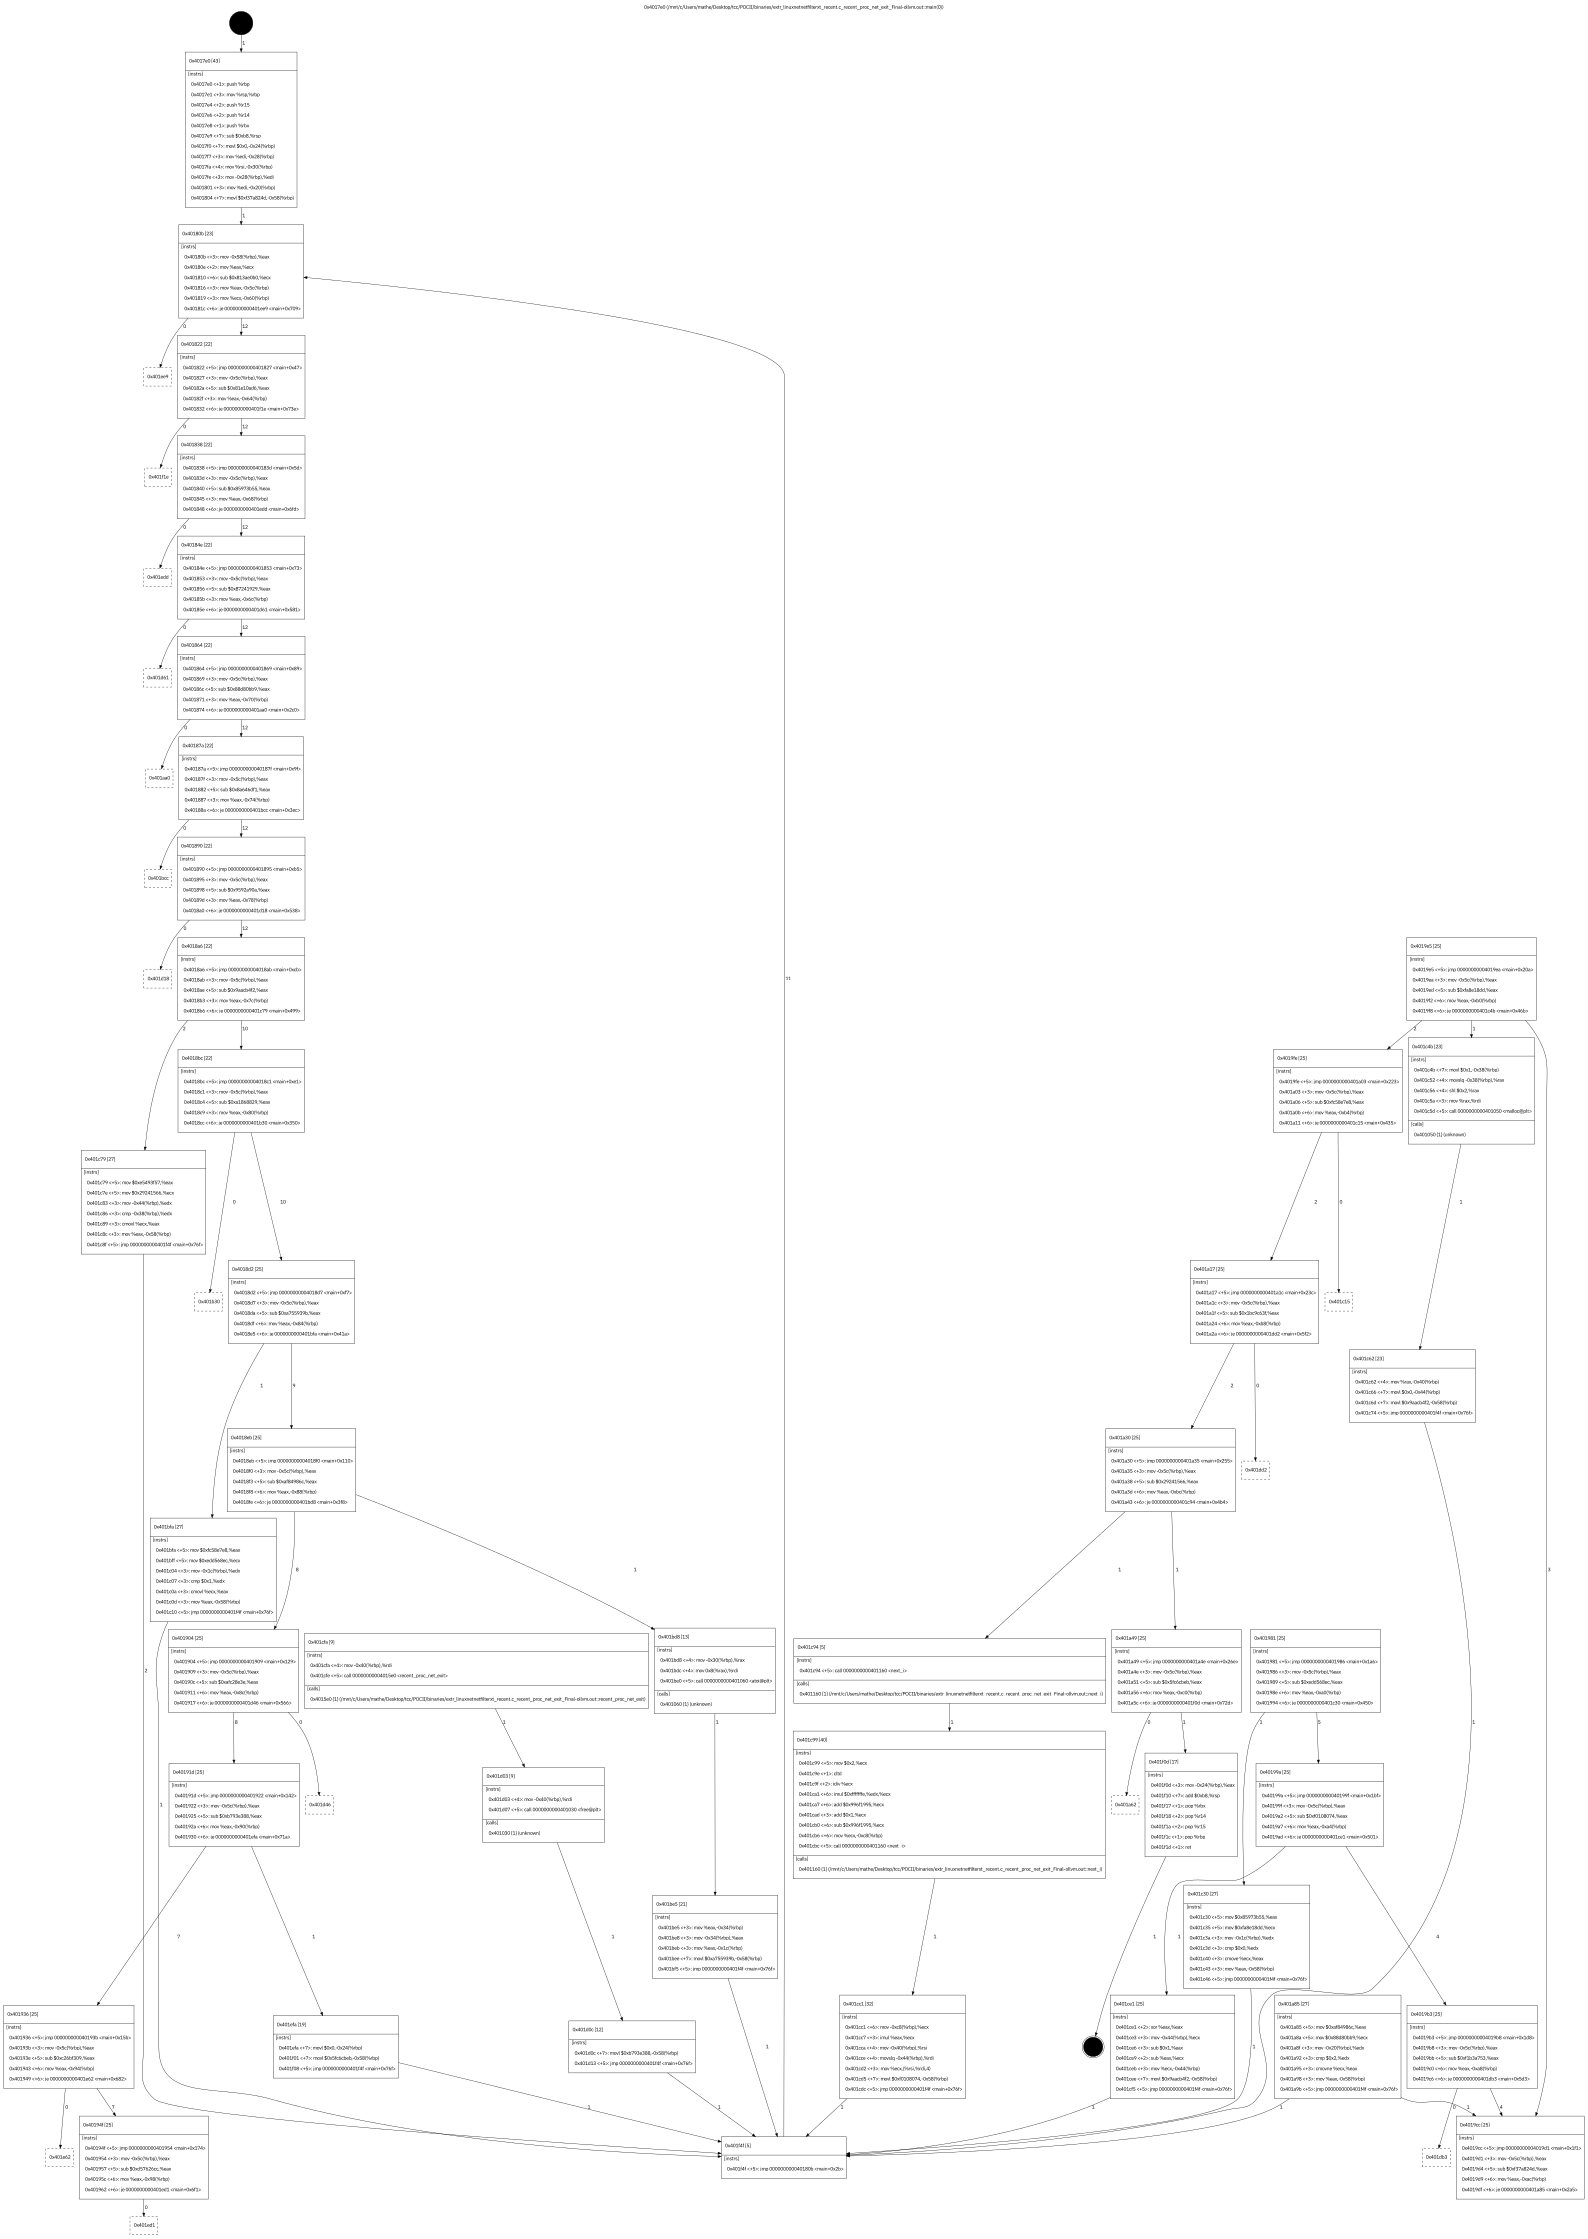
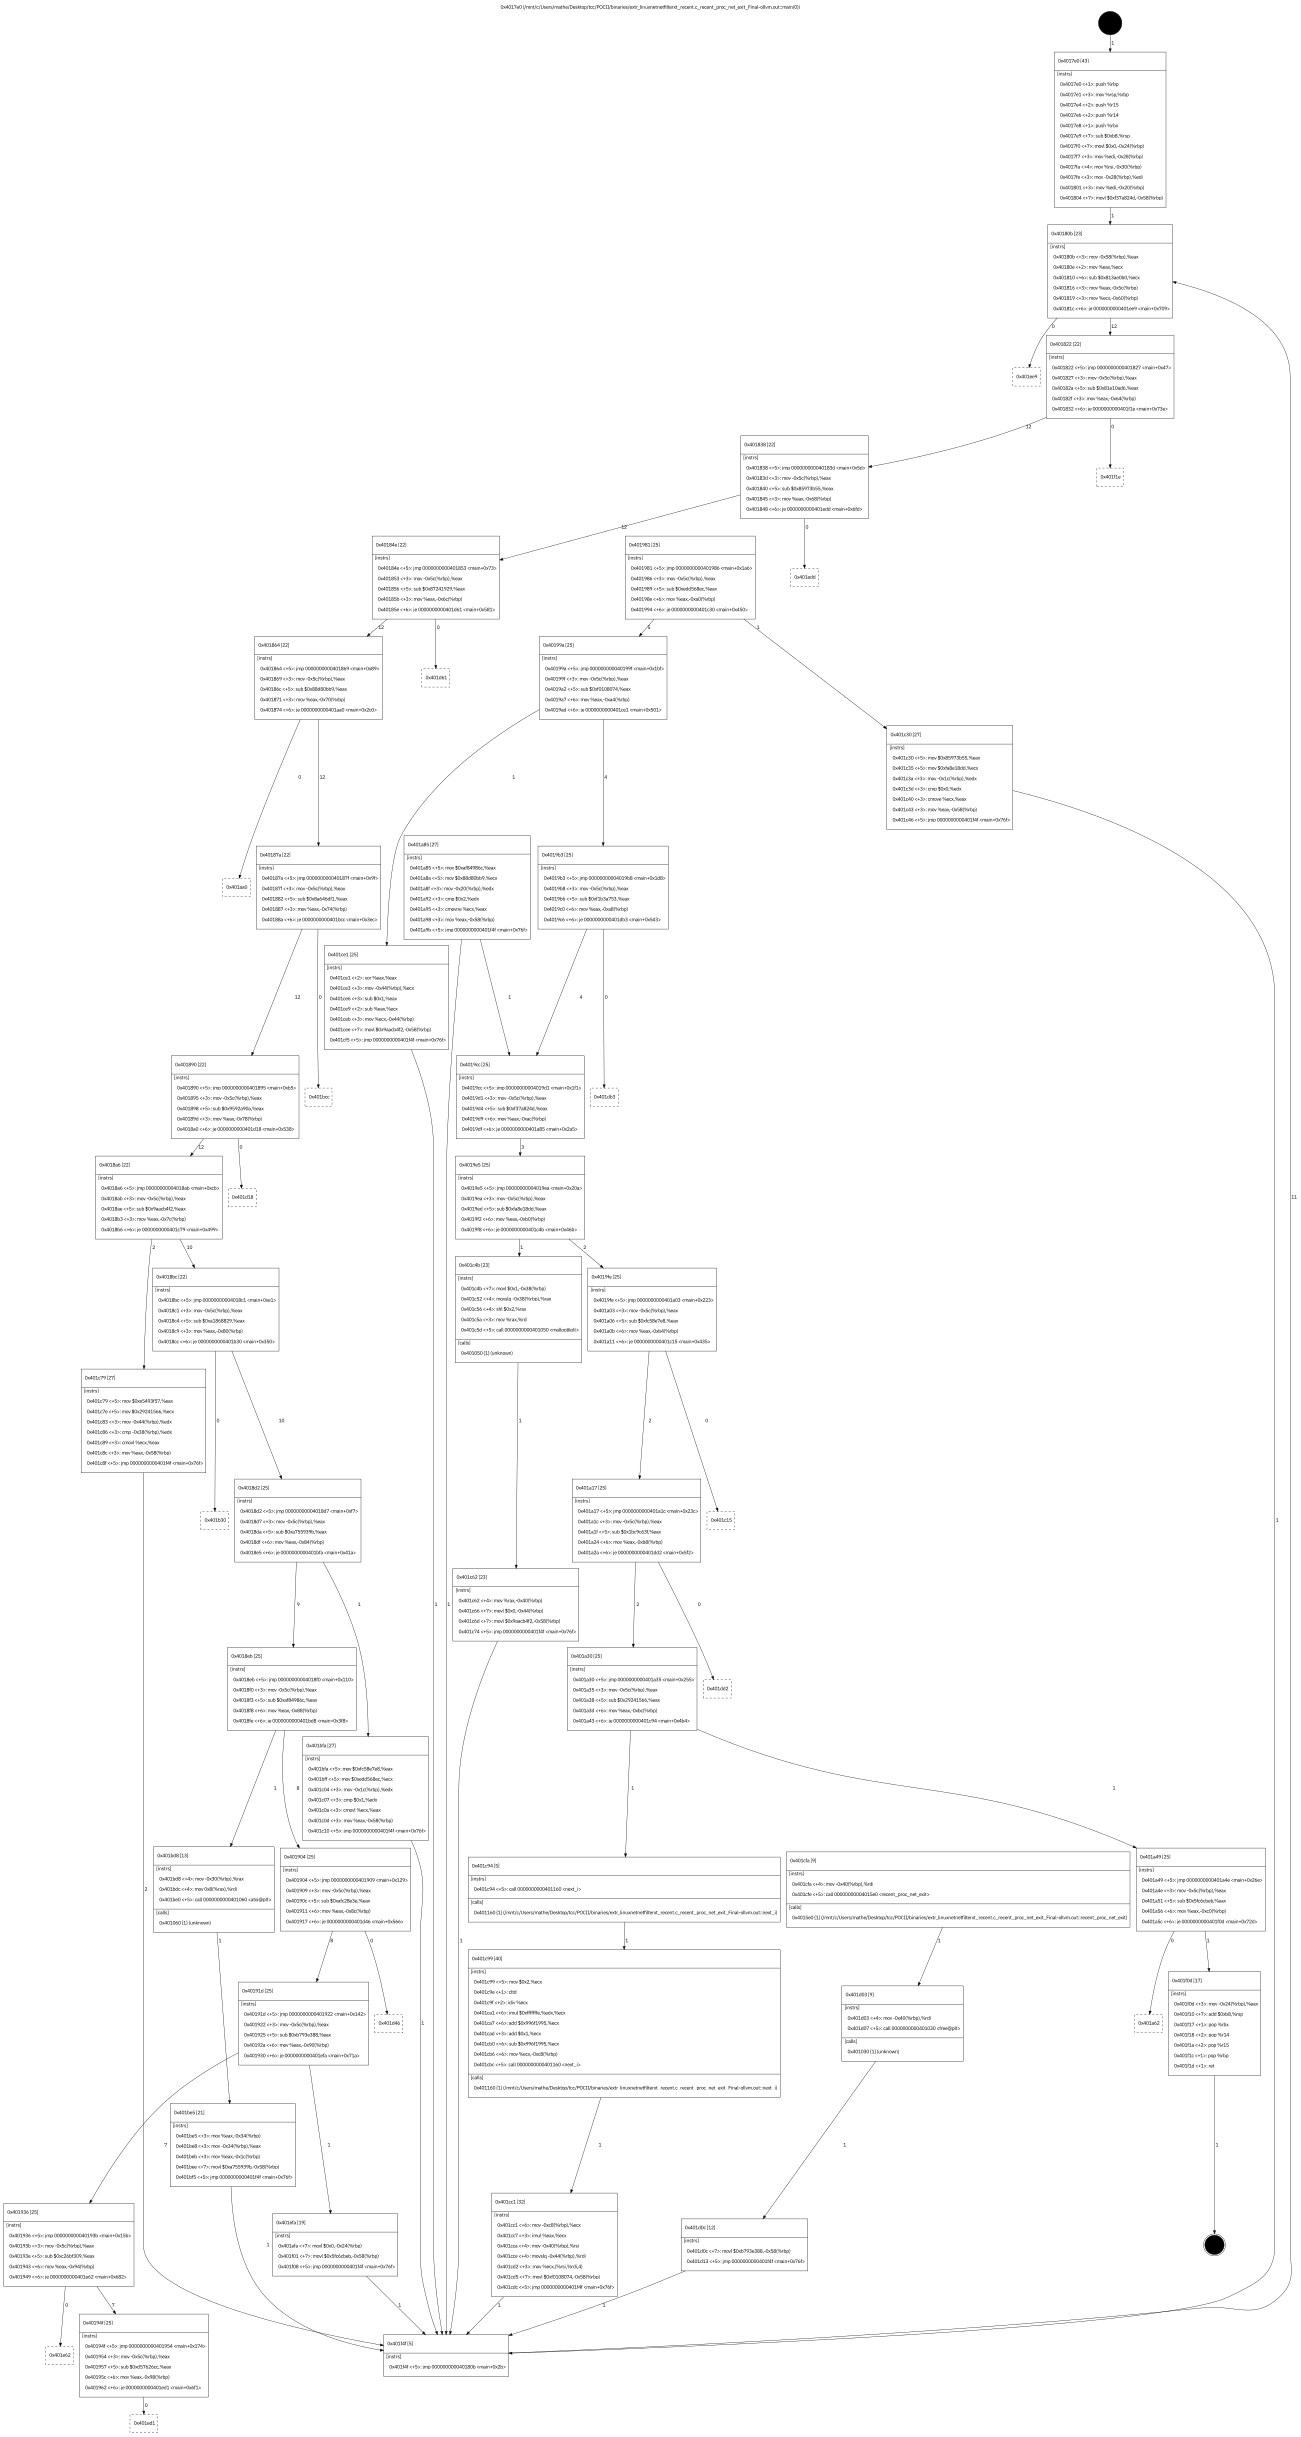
edge "0x4019e5 [25]" -> "0x4019cc [25]": reversed
